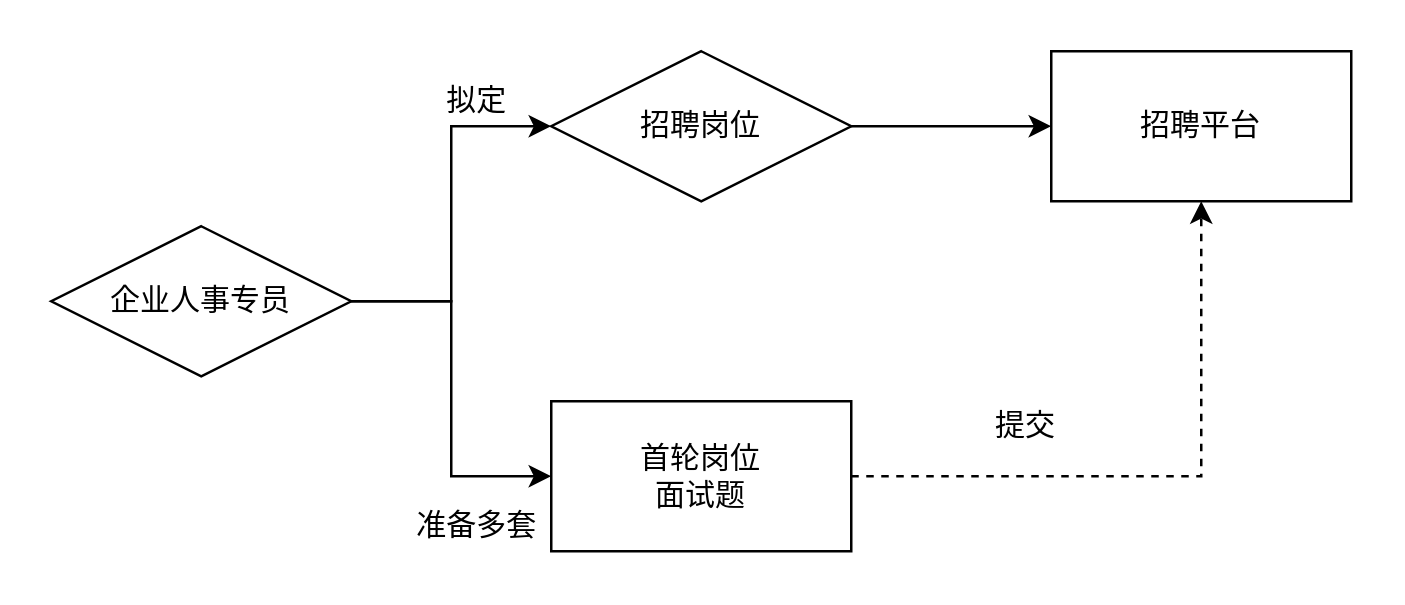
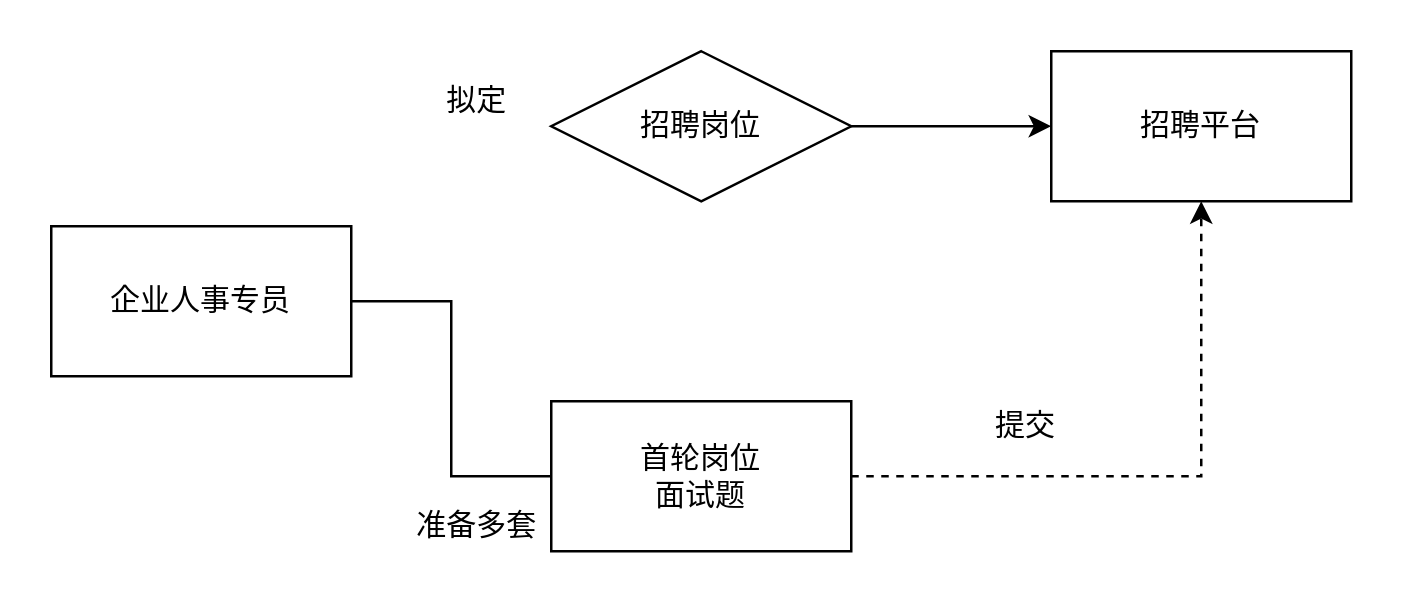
edge "企业人事专员" -> "招聘岗位": removed
node "企业人事专员": shape diamond -> rectangle
edge "企业人事专员" -> "首轮岗位 面试题": arrowhead classic -> none
